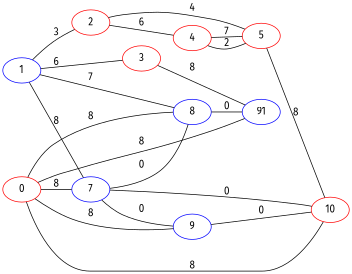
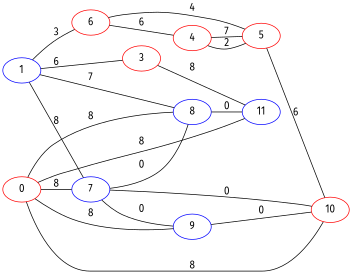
node "2": label "2" -> "6"
node "91": label "91" -> "11"
edge "5" -- "10": label "8" -> "6"
